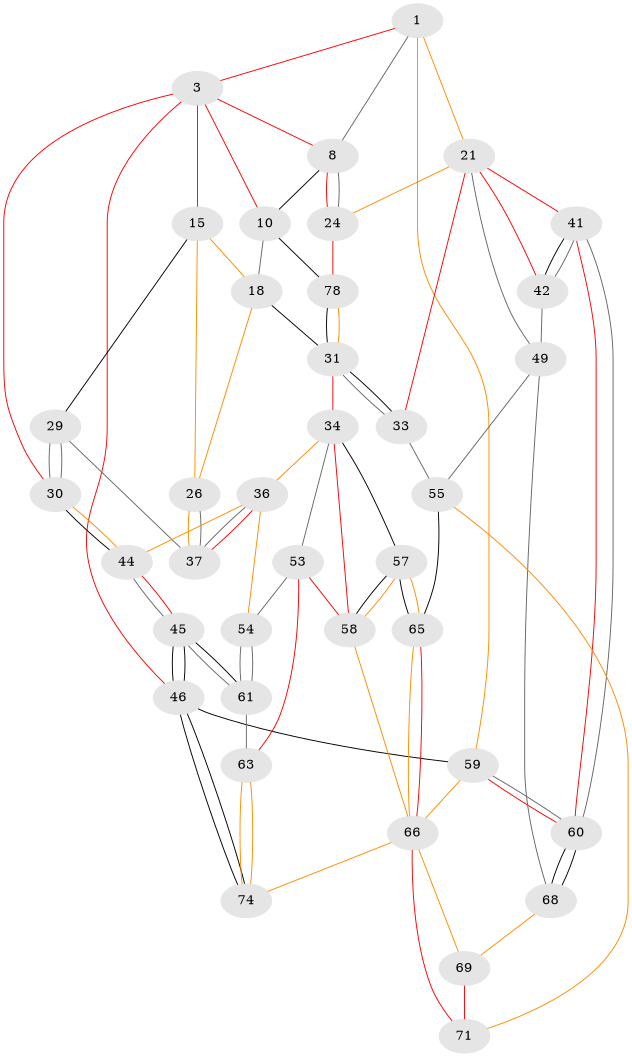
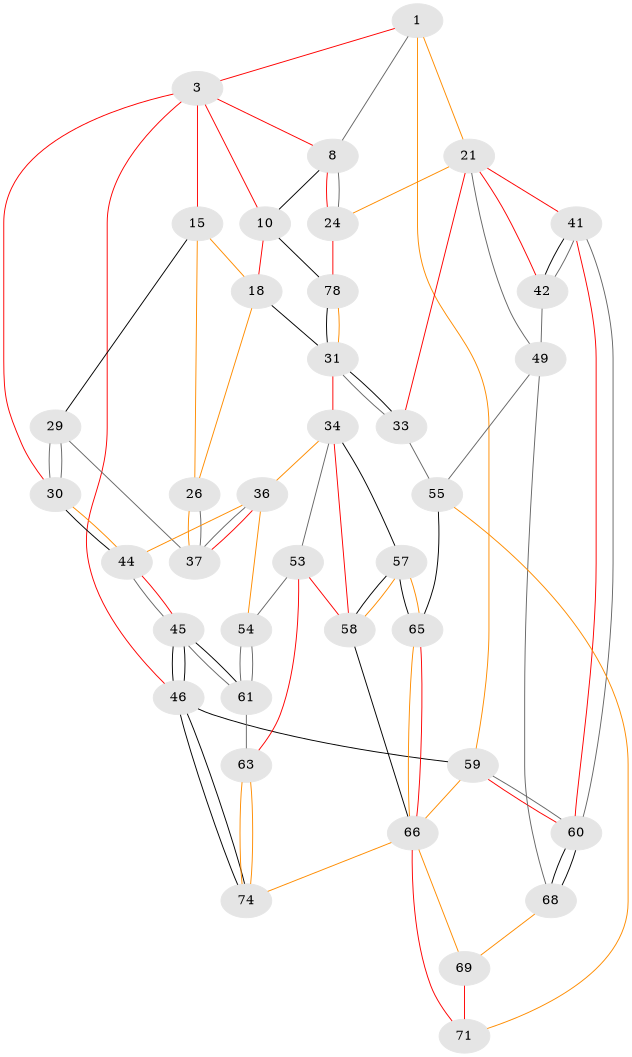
edge "10" -- "18": color gray40 -> red
edge "58" -- "66": color darkorange -> black
